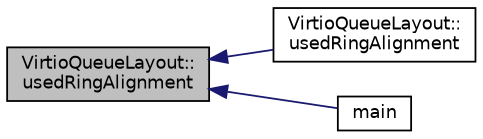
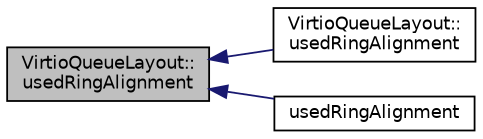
node "main": label "main" -> "usedRingAlignment"
